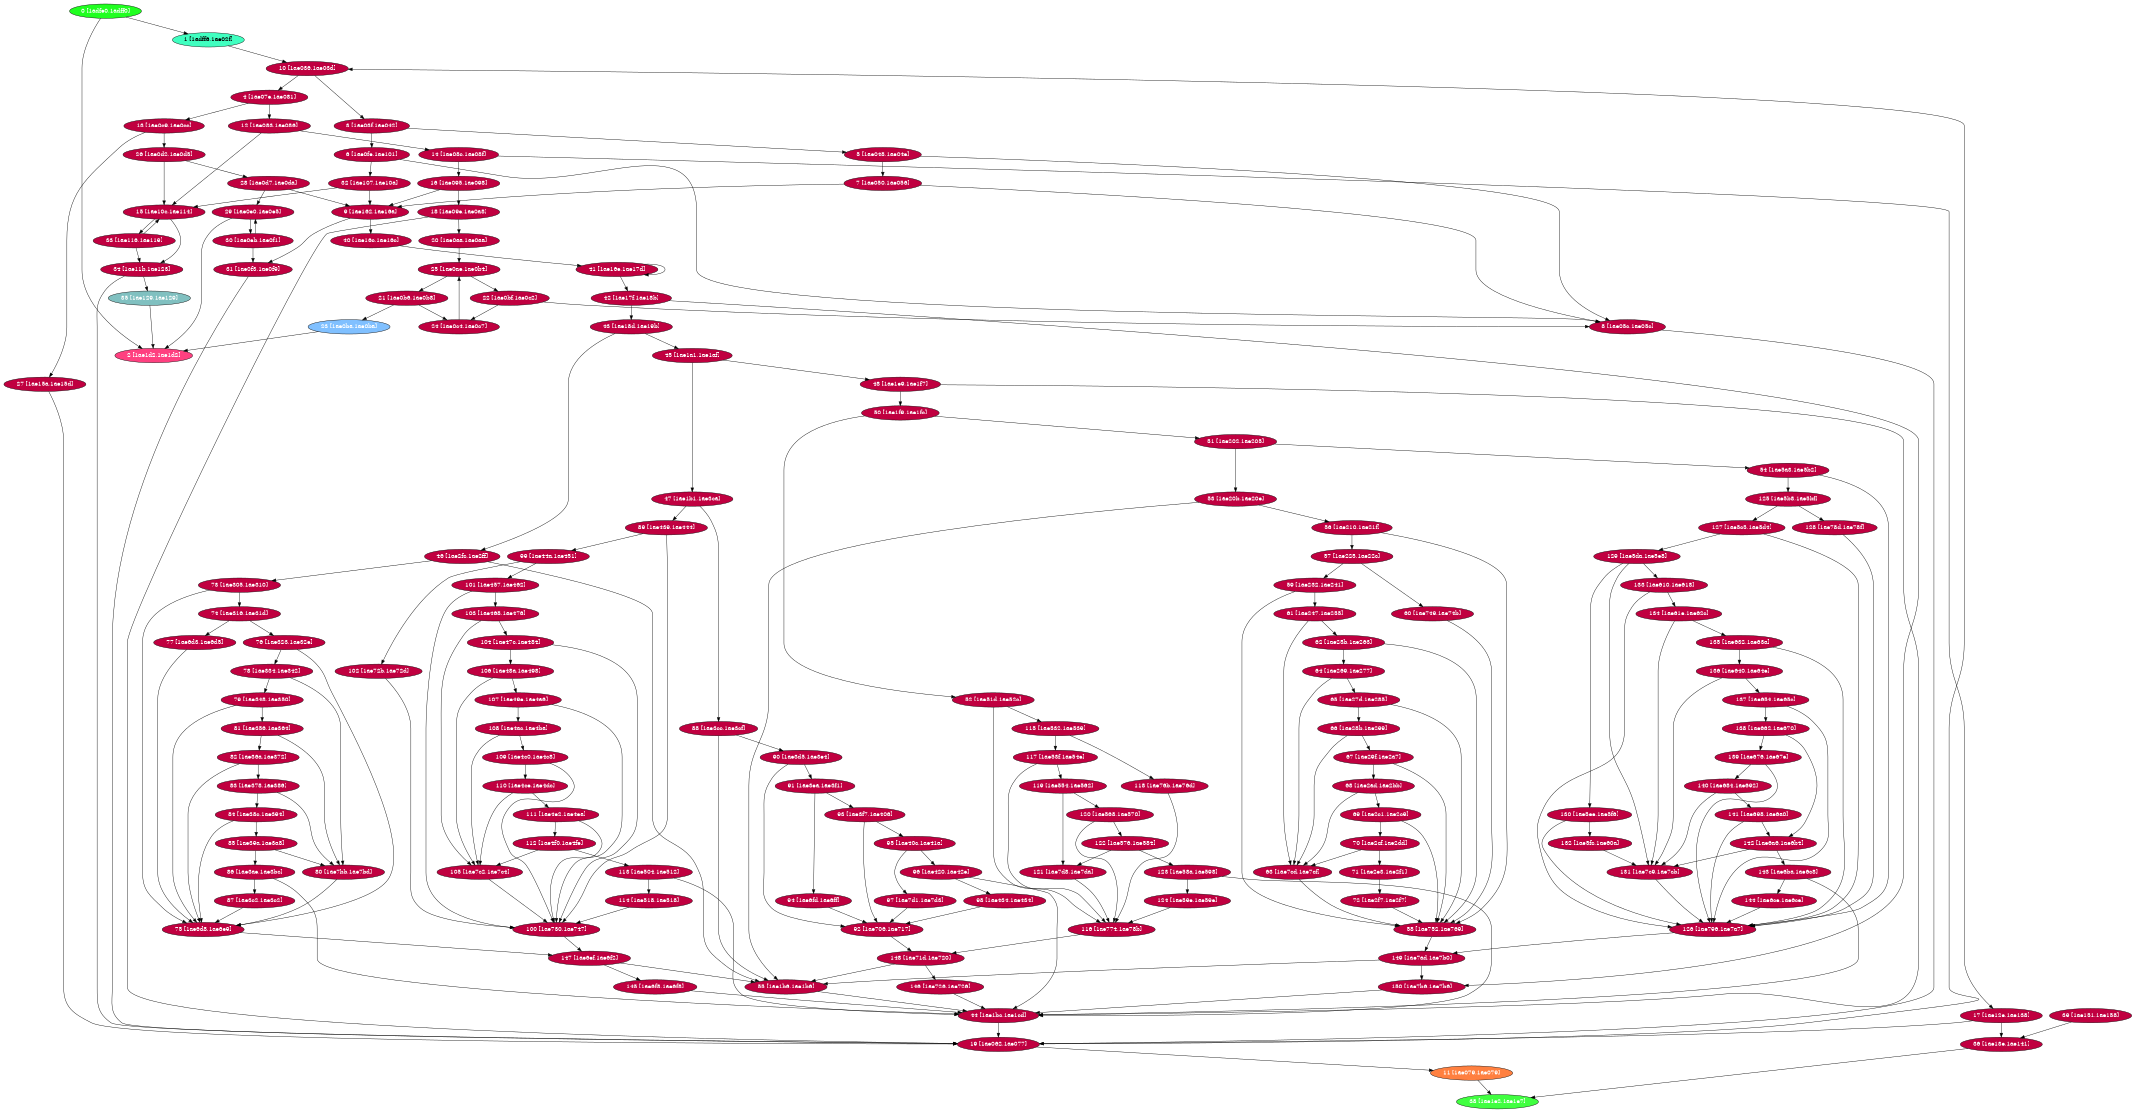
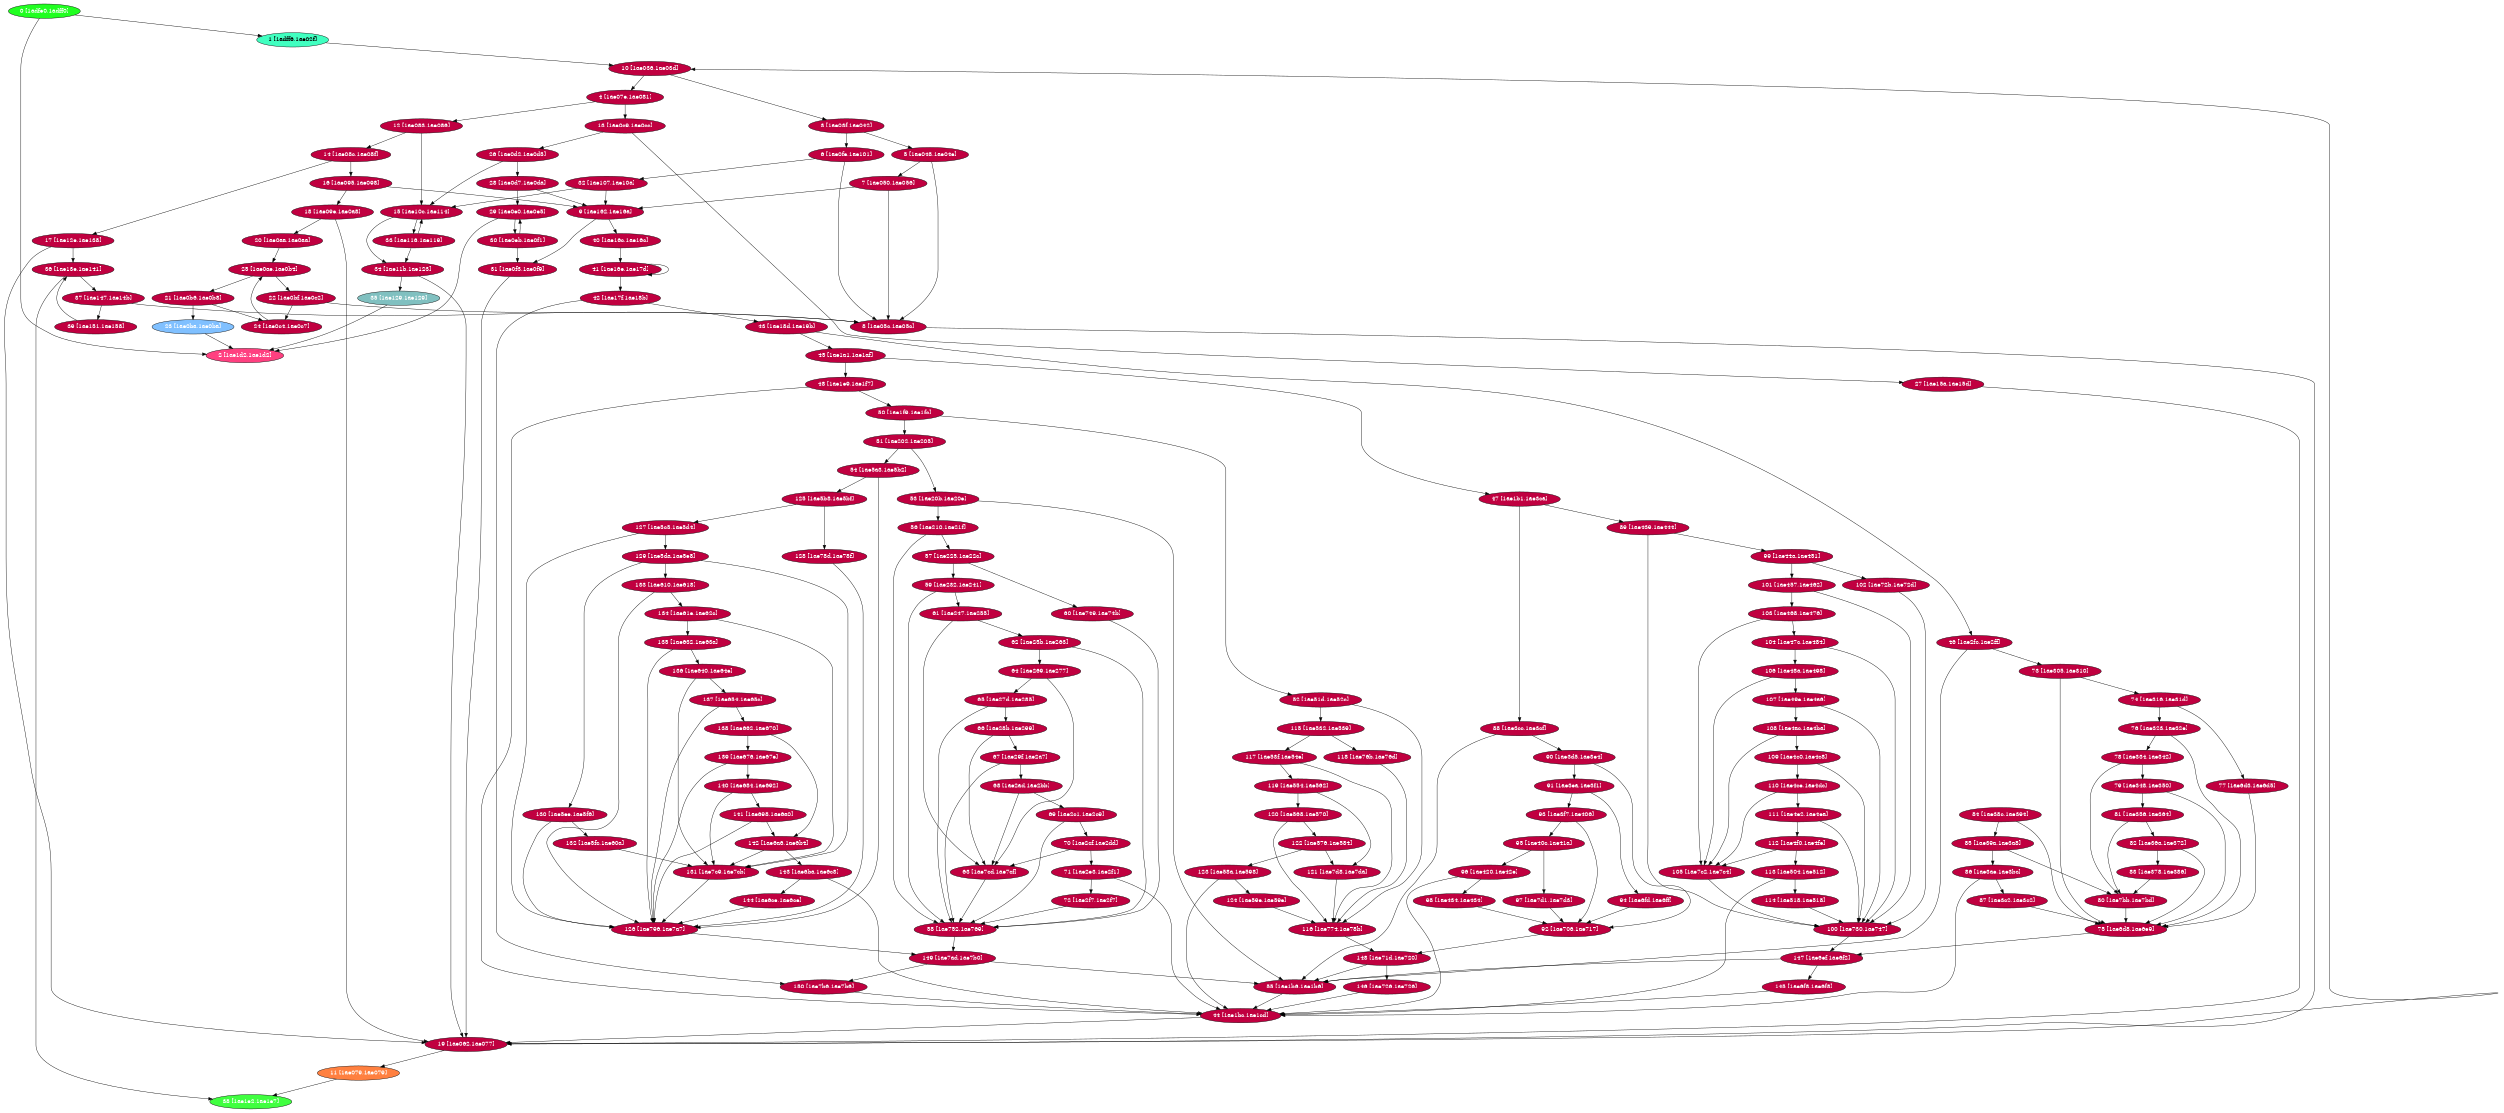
node "37 [1ae147,1ae14b]": added
edge "83 [1ae378,1ae386]" -> "84 [1ae38c,1ae394]": removed
edge "71 [1ae2e3,1ae2f1]" -> "44 [1ae1bc,1ae1cd]": added
